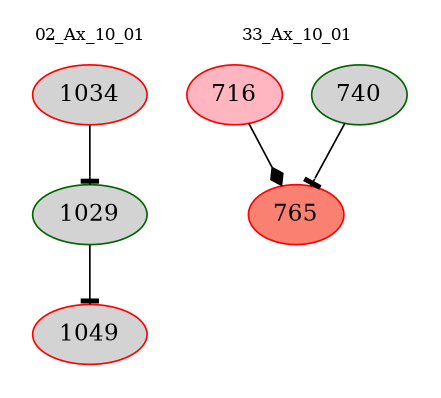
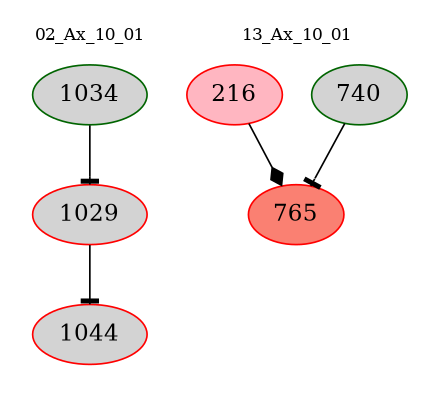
cluster "33_Ax_10_01": label "33_Ax_10_01" -> "13_Ax_10_01"
node "1034": color red -> darkgreen
node "716": label "716" -> "216"
node "1029": color darkgreen -> red
node "1049": label "1049" -> "1044"
